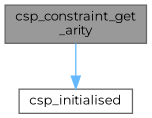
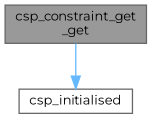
node "csp_constraint_get _arity": label "csp_constraint_get _arity" -> "csp_constraint_get _get"
